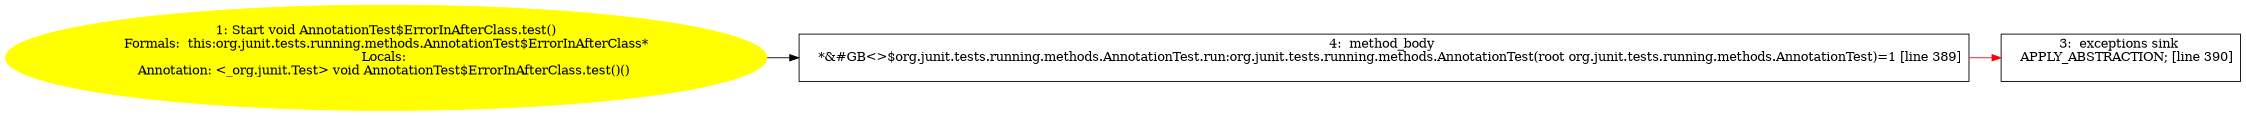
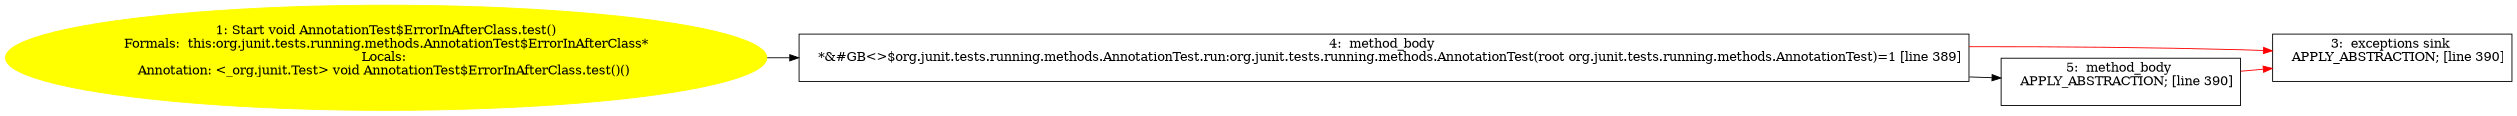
node "5:  method_body APPLY_ABSTRACTION; [line 390]": added
